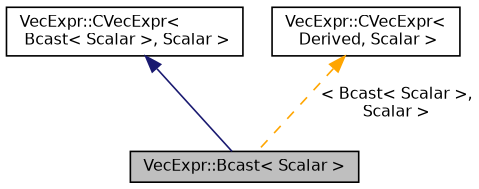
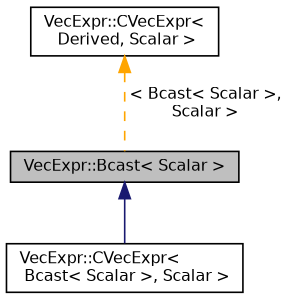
edge "VecExpr::Bcast< Scalar >" -> "VecExpr::CVecExpr< Bcast< Scalar >, Scalar >": reversed
